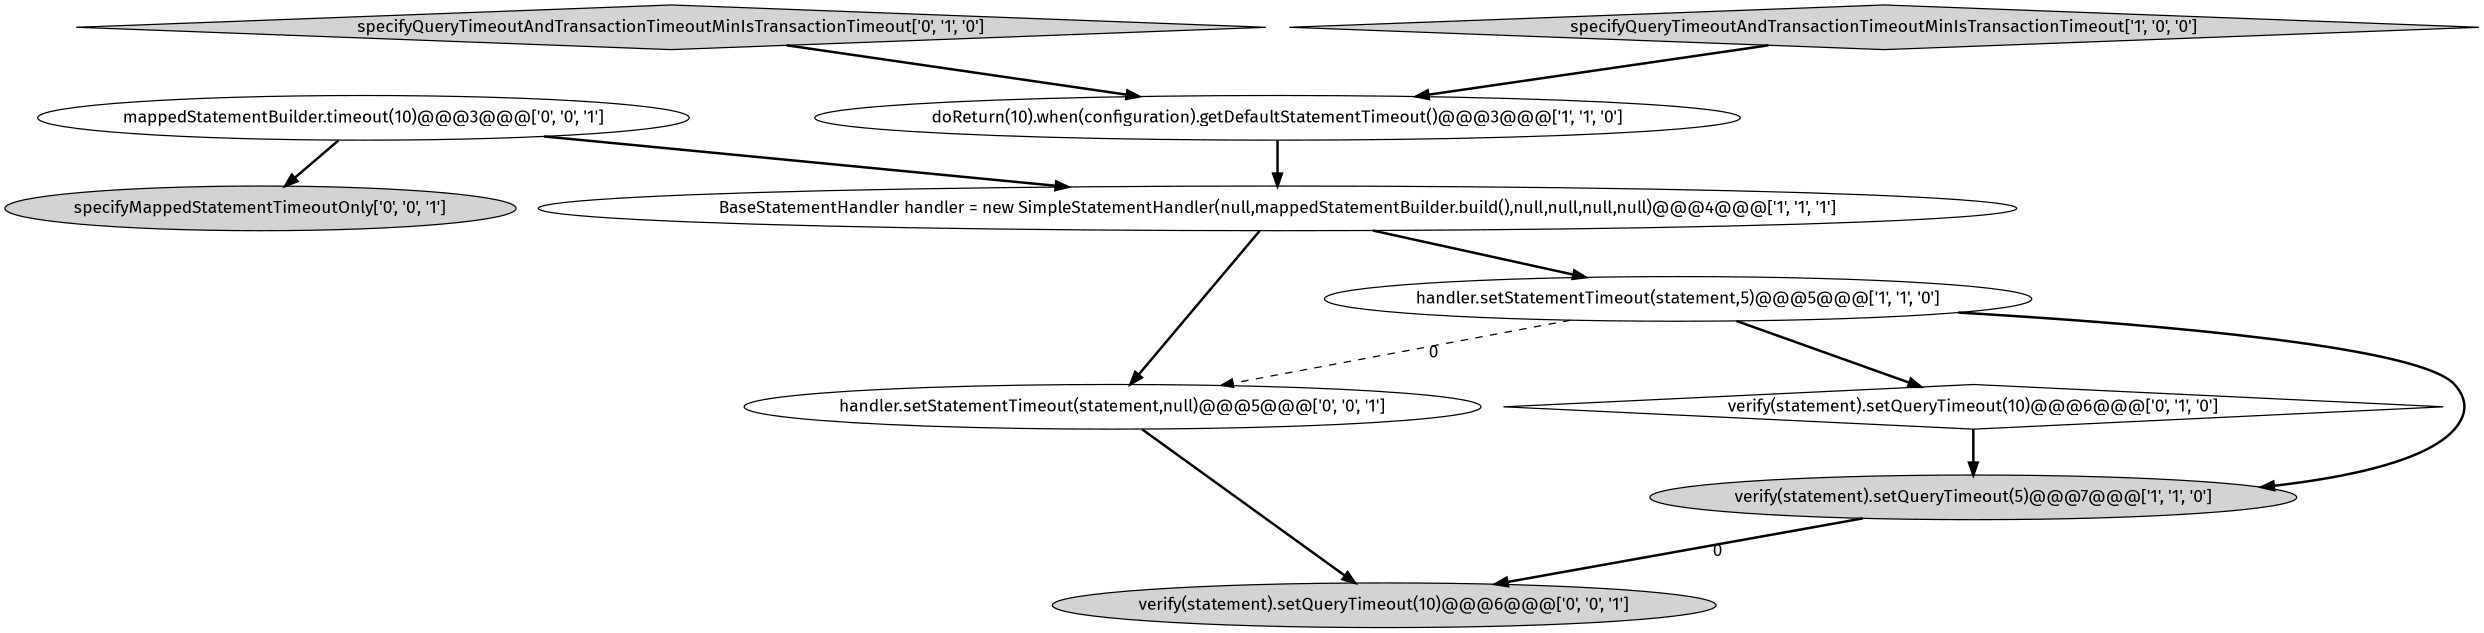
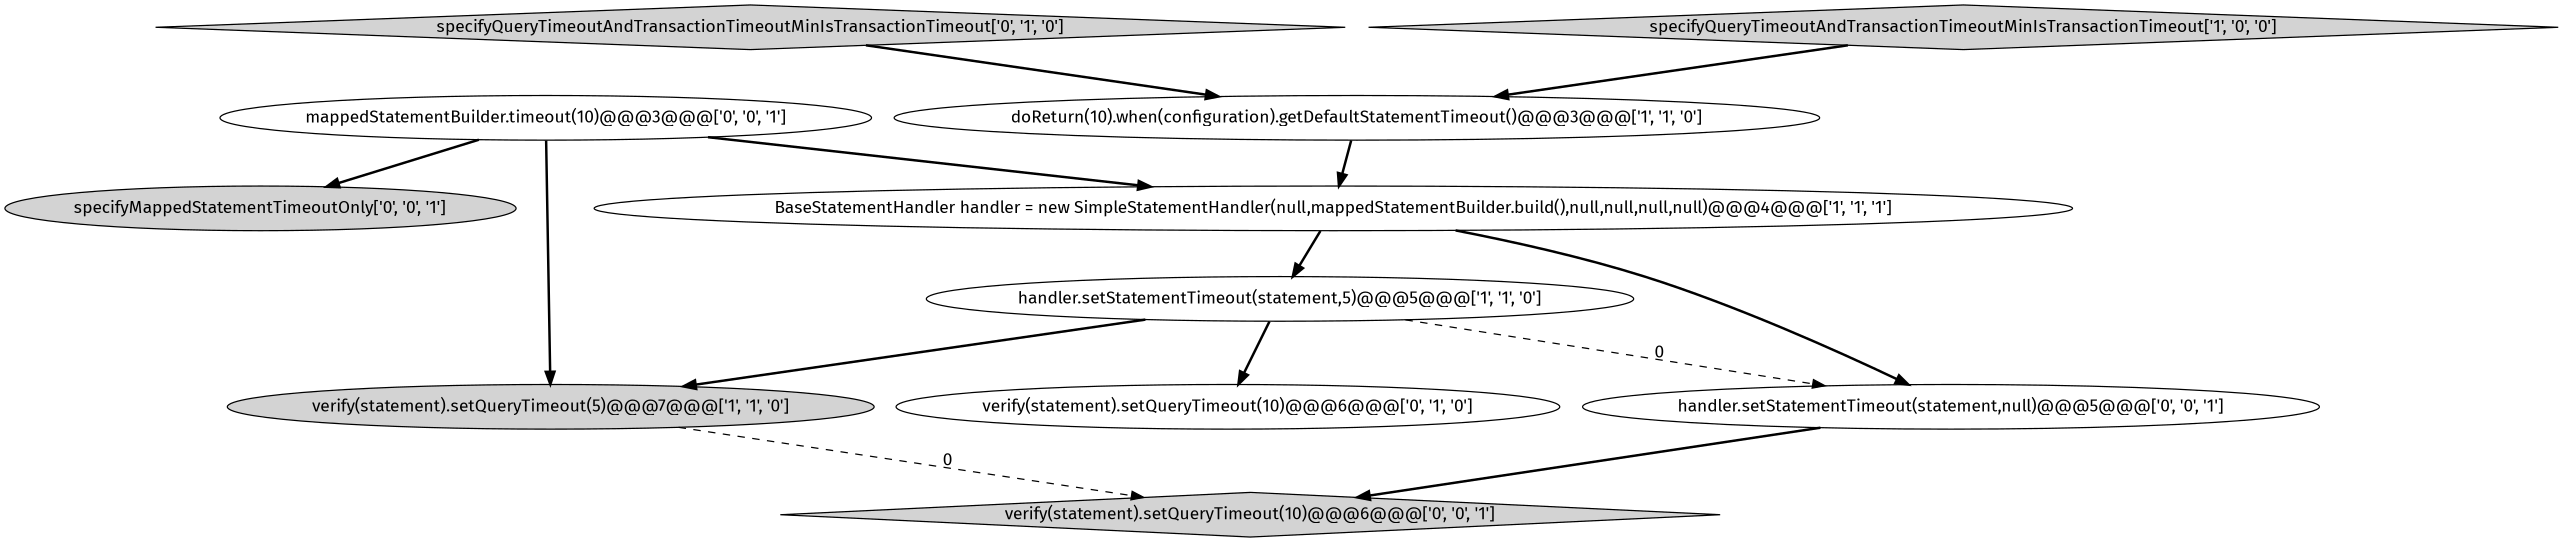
node "verify(statement).setQueryTimeout(10)@@@6@@@['0', '1', '0']": shape diamond -> ellipse
edge "verify(statement).setQueryTimeout(10)@@@6@@@['0', '1', '0']" -> "verify(statement).setQueryTimeout(5)@@@7@@@['1', '1', '0']": now "mappedStatementBuilder.timeout(10)@@@3@@@['0', '0', '1']" -> "verify(statement).setQueryTimeout(5)@@@7@@@['1', '1', '0']"
edge "verify(statement).setQueryTimeout(5)@@@7@@@['1', '1', '0']" -> "verify(statement).setQueryTimeout(10)@@@6@@@['0', '0', '1']": style bold -> dashed
node "verify(statement).setQueryTimeout(10)@@@6@@@['0', '0', '1']": shape ellipse -> diamond
